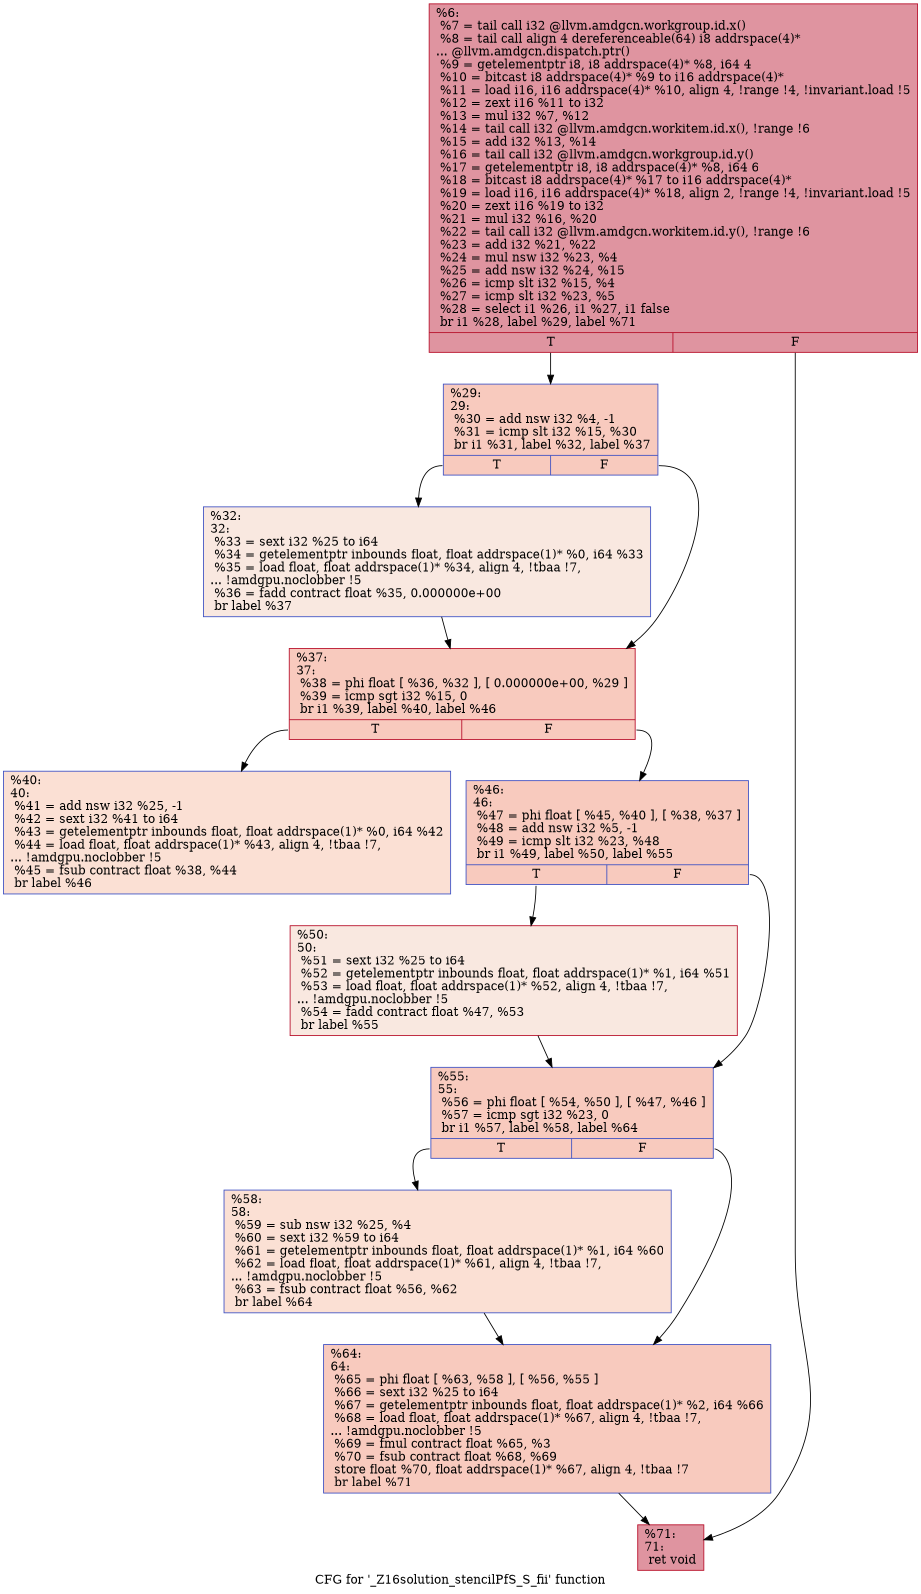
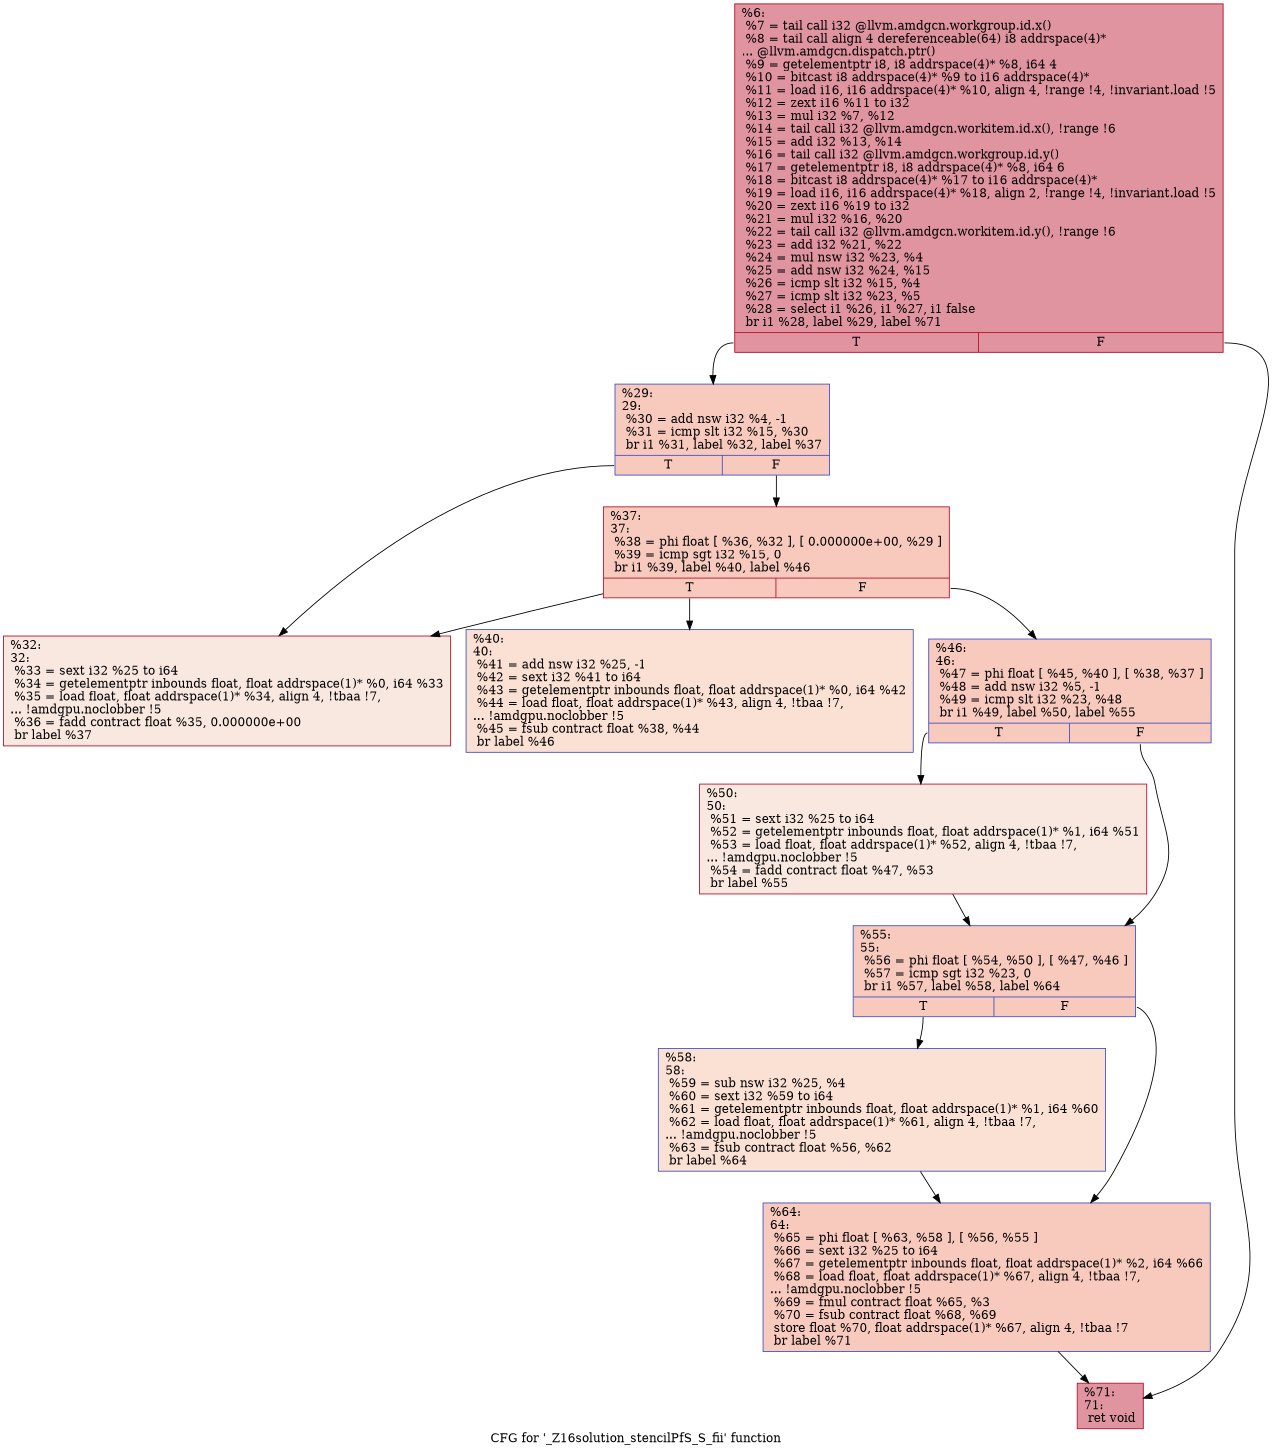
node "%32:": color #3d50c3ff -> #b70d28ff
edge "%32:" -> "%37:": reversed
